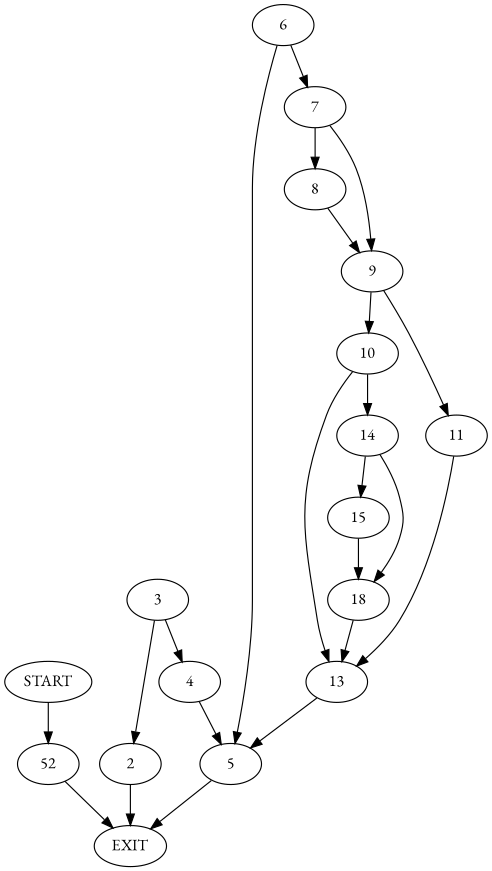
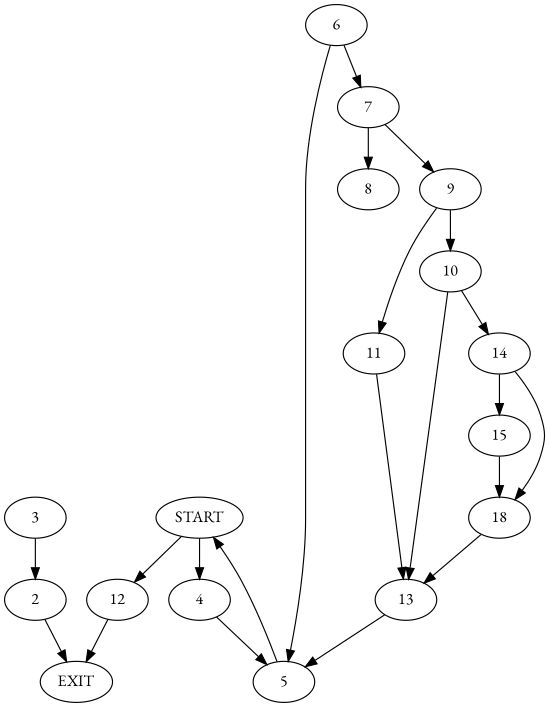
edge "8" -> "9": removed
edge "3" -> "4": now "START" -> "4"
node "52": label "52" -> "12"
edge "5" -> "EXIT": now "5" -> "START"
